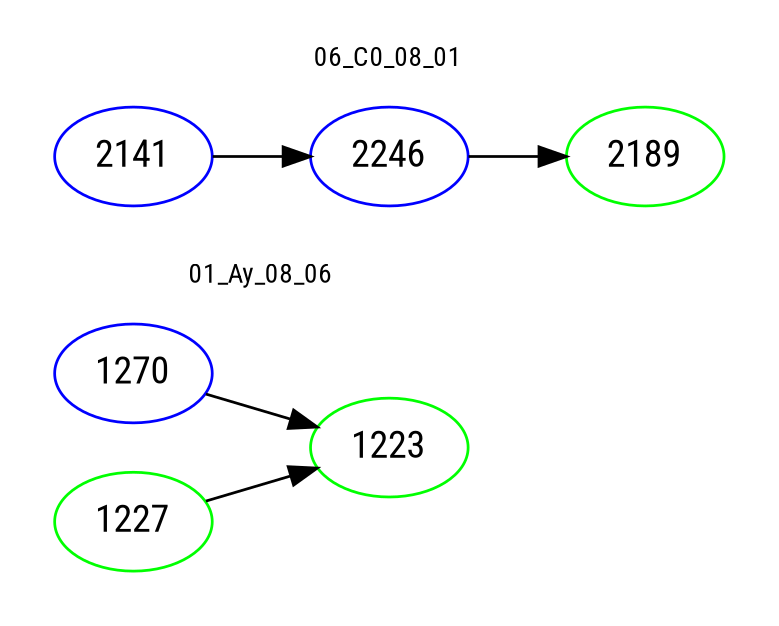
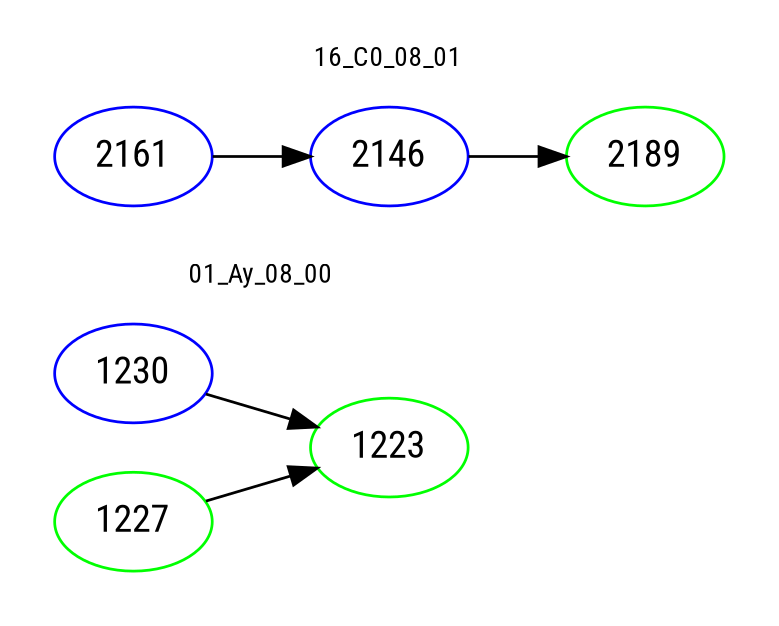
cluster "06_C0_08_01": label "06_C0_08_01" -> "16_C0_08_01"
node "2141": label "2141" -> "2161"
node "2246": label "2246" -> "2146"
cluster "01_Ay_08_06": label "01_Ay_08_06" -> "01_Ay_08_00"
node "1270": label "1270" -> "1230"
